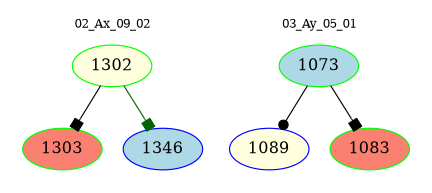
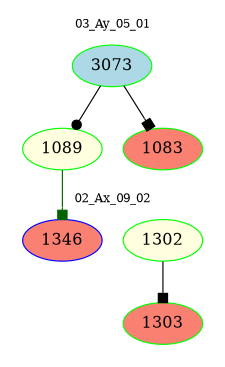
node "1073": label "1073" -> "3073"
edge "1302" -> "1346": now "1089" -> "1346"
node "1346": fillcolor lightblue -> salmon
node "1089": color blue -> green
